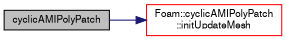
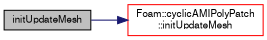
node "cyclicAMIPolyPatch": label "cyclicAMIPolyPatch" -> "initUpdateMesh"
